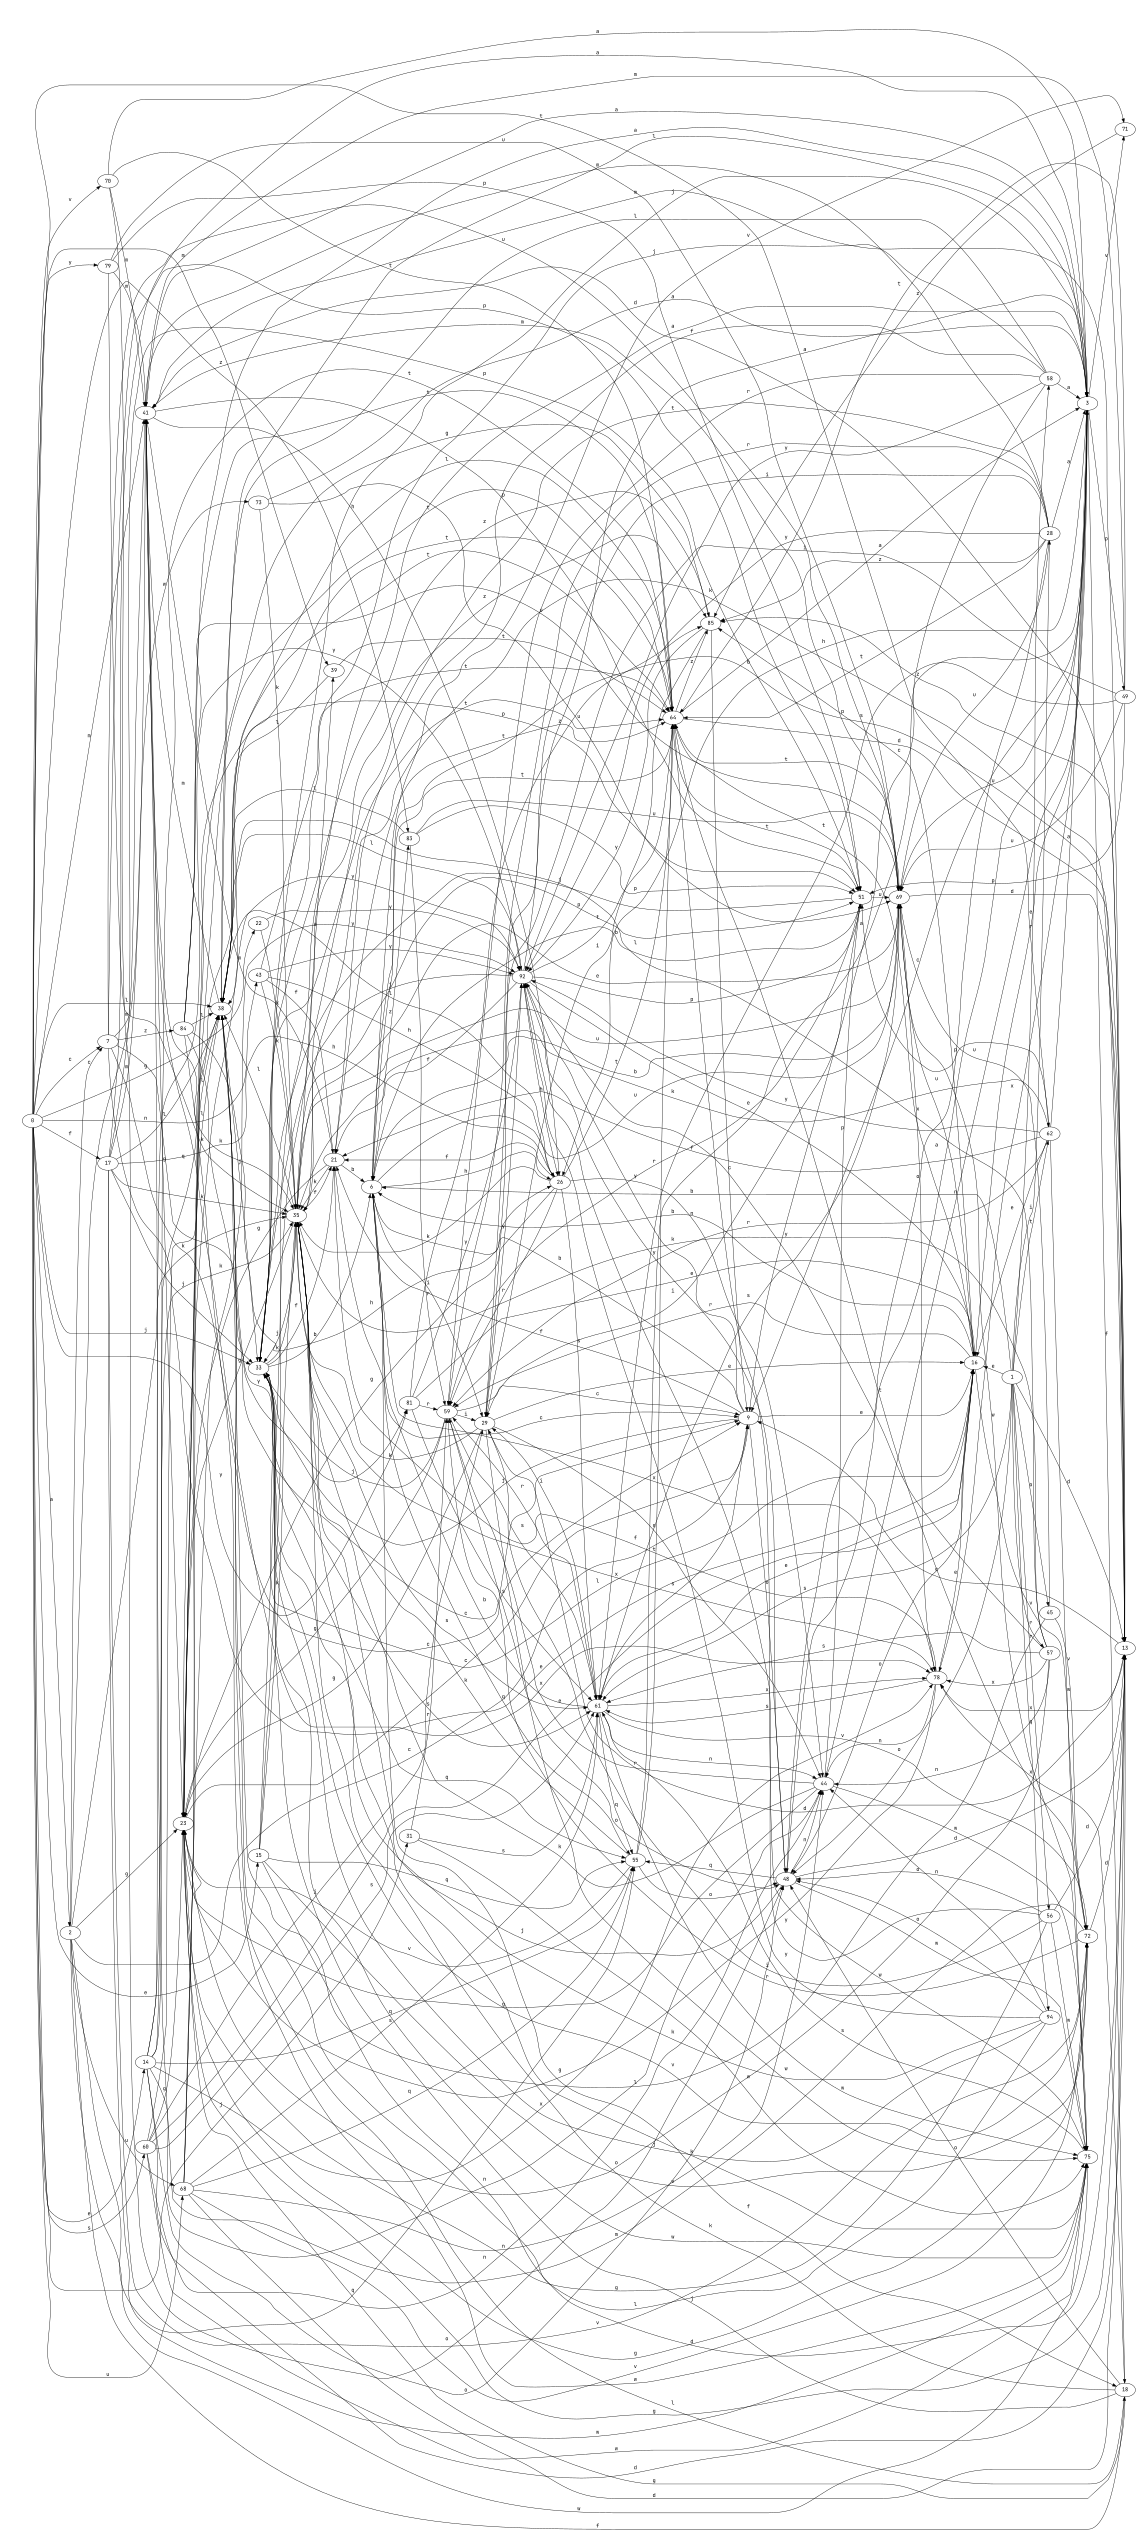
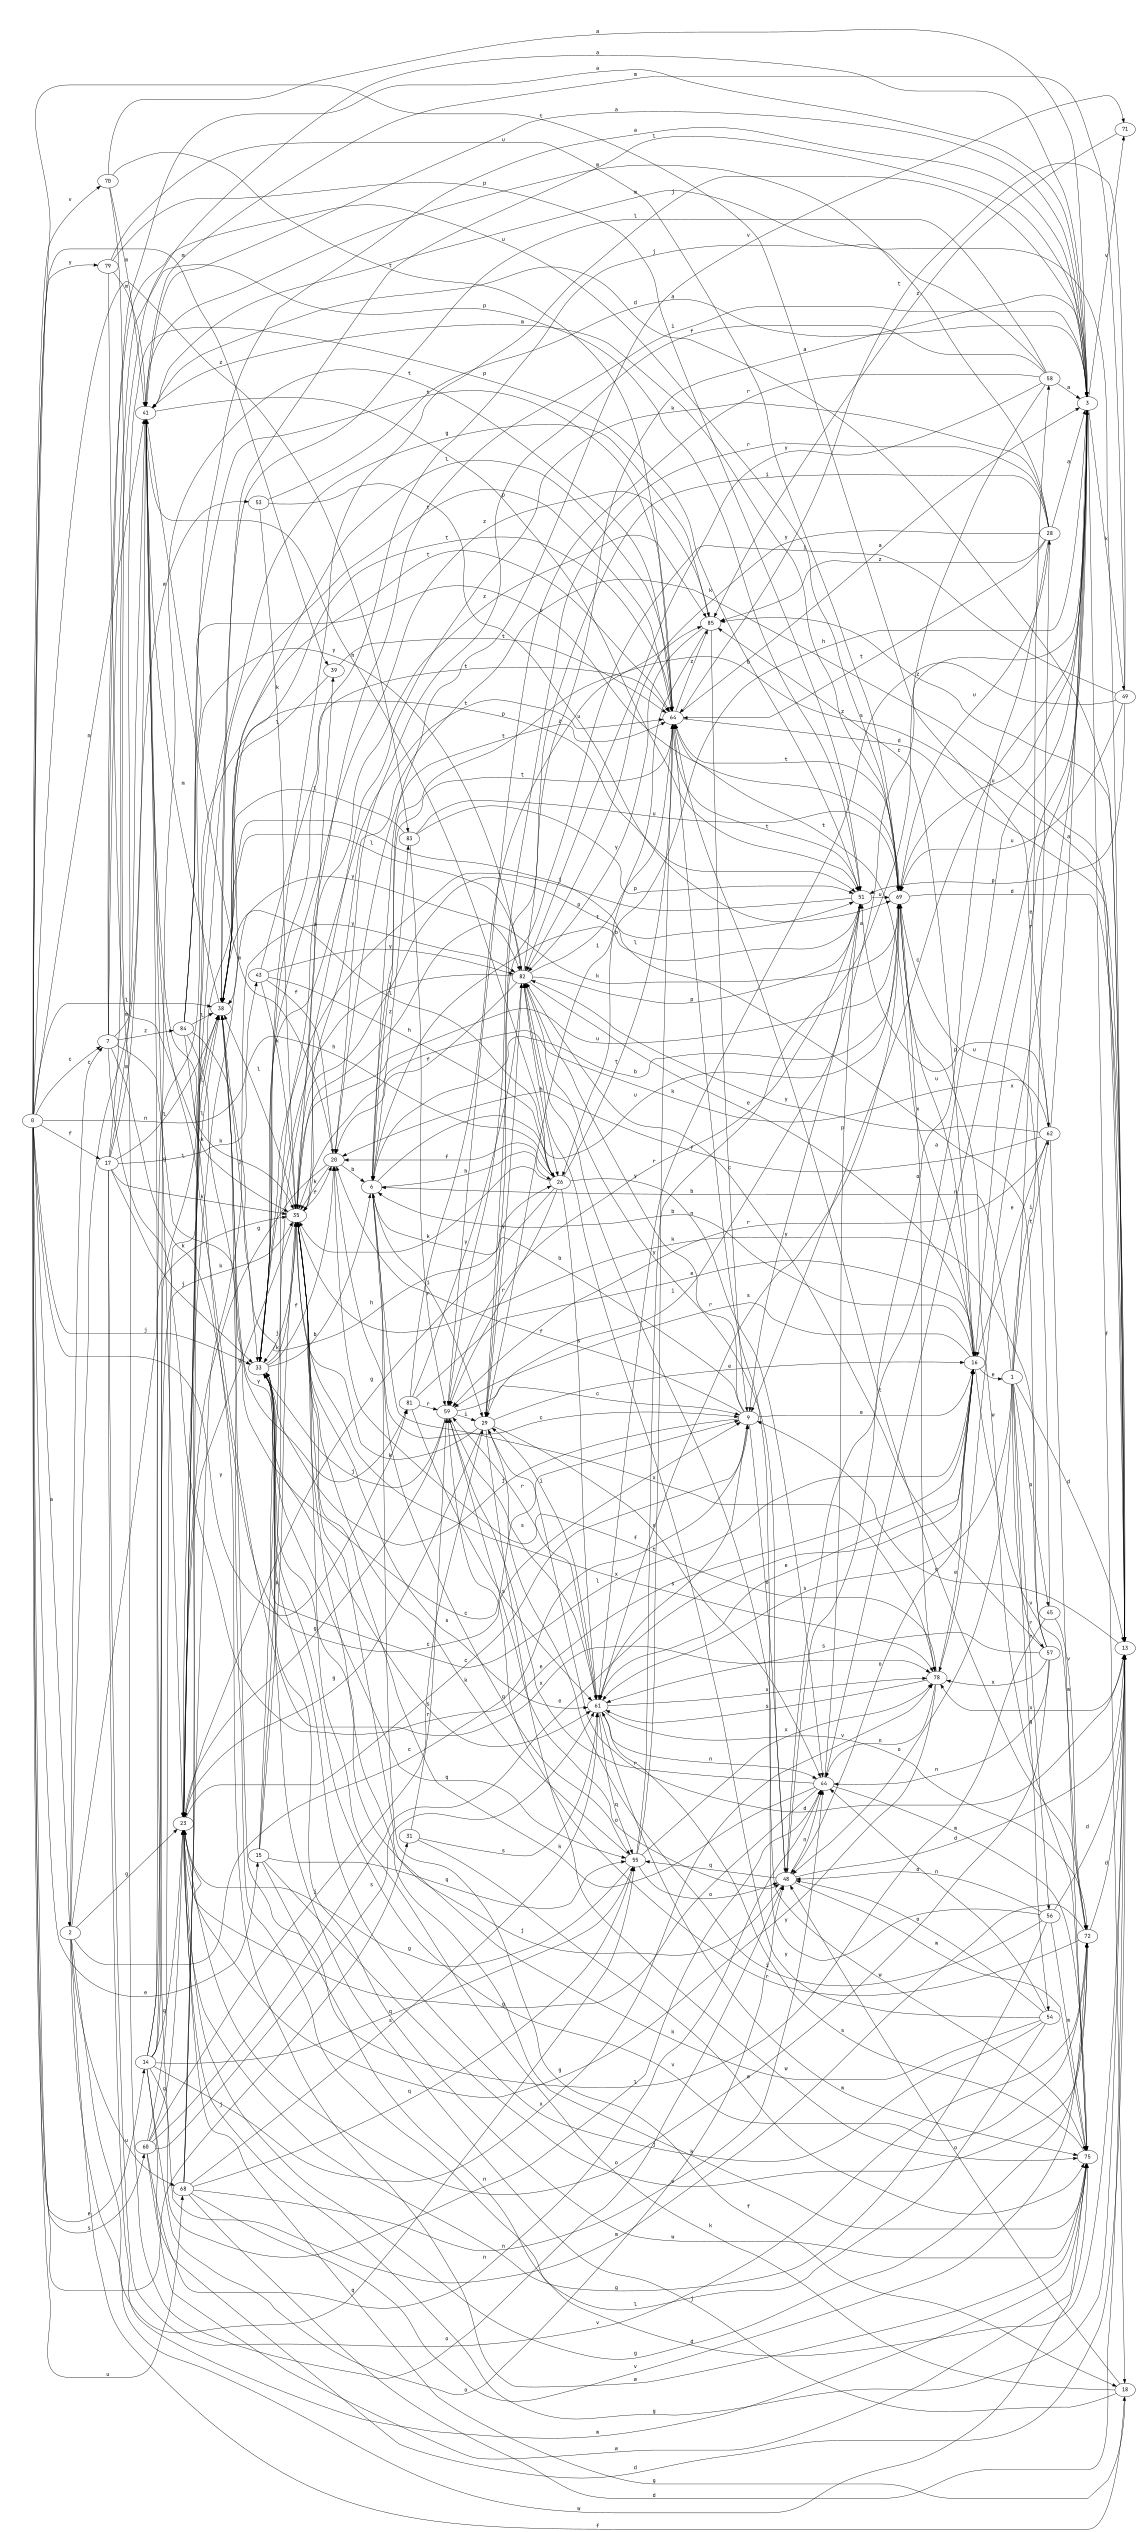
edge "7" -> "3": added, label "a"
edge "15" -> "3": label "a" -> "i"
edge "28" -> "35": label "t" -> "k"
node "73": label "73" -> "53"
edge "3" -> "49": label "p" -> "k"
edge "16" -> "85": label "p" -> "z"
edge "41" -> "26": reversed
node "22": removed
edge "69" -> "35": label "e" -> "k"
node "92": label "92" -> "82"
edge "14" -> "38": label "q" -> "l"
node "21": label "21" -> "20"
edge "1" -> "16": reversed
edge "61" -> "6": removed, label "b"
edge "14" -> "23": added, label "g"
edge "55" -> "23": label "v" -> "g"
edge "18" -> "78": now "55" -> "78"
node "94": label "94" -> "54"
edge "18" -> "38": removed, label "l"
